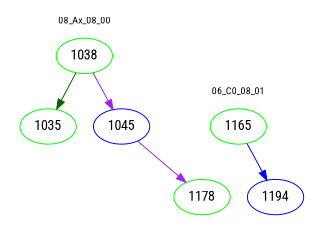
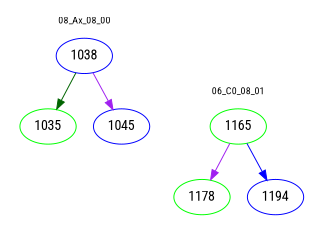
node "1038": color green -> blue
edge "1045" -> "1178": now "1165" -> "1178"
